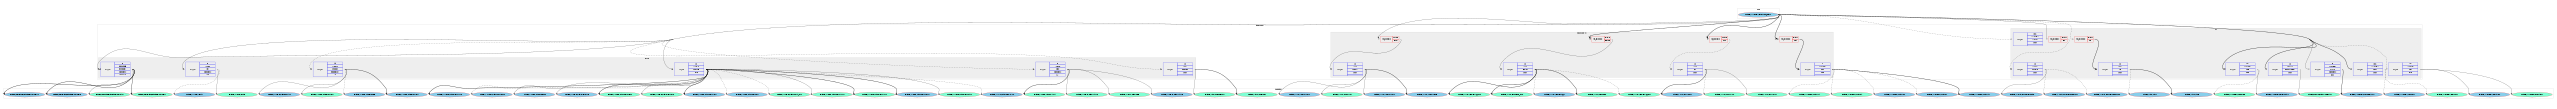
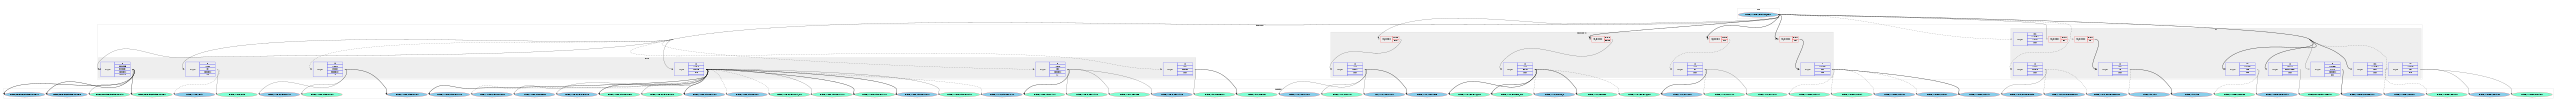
node "portage://sys-devel/autoconf-9999": removed
node "portage://sys-libs/libselinux-2.8-r1": label "portage://sys-libs/libselinux-2.8-r1" -> "pack://sys-libs/libselinux-2.8-r1"
node "portage://sys-libs/readline-8.0_p1": label "portage://sys-libs/readline-8.0_p1" -> "portage://sys-libs/dcron-8.0_p1"
